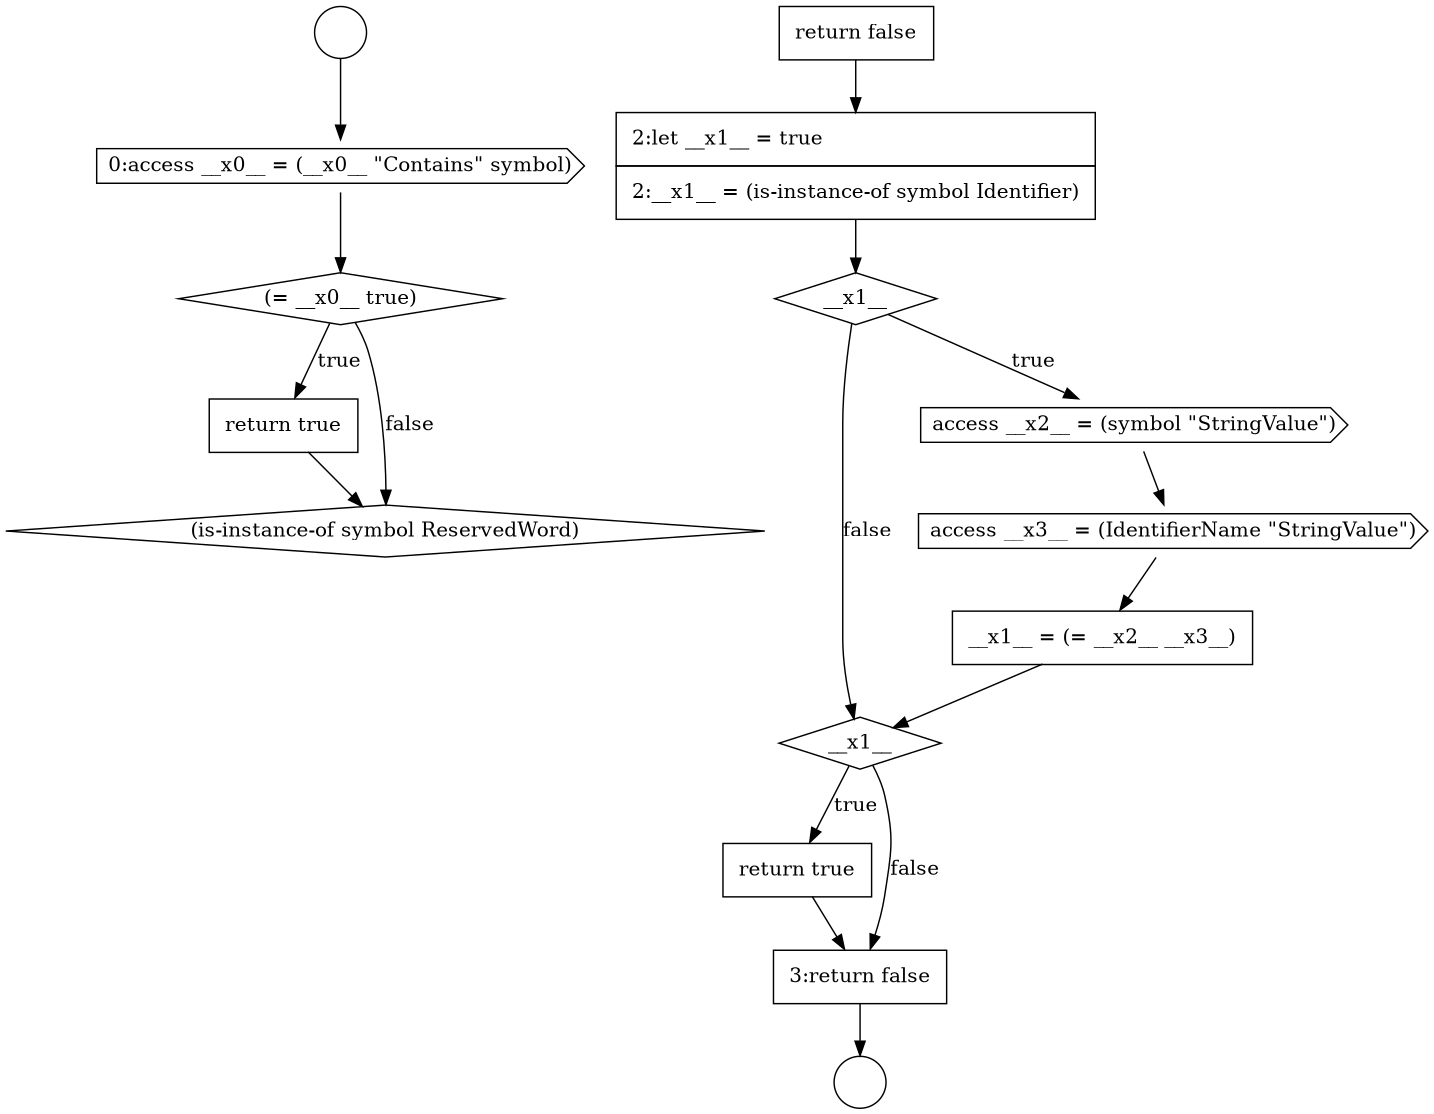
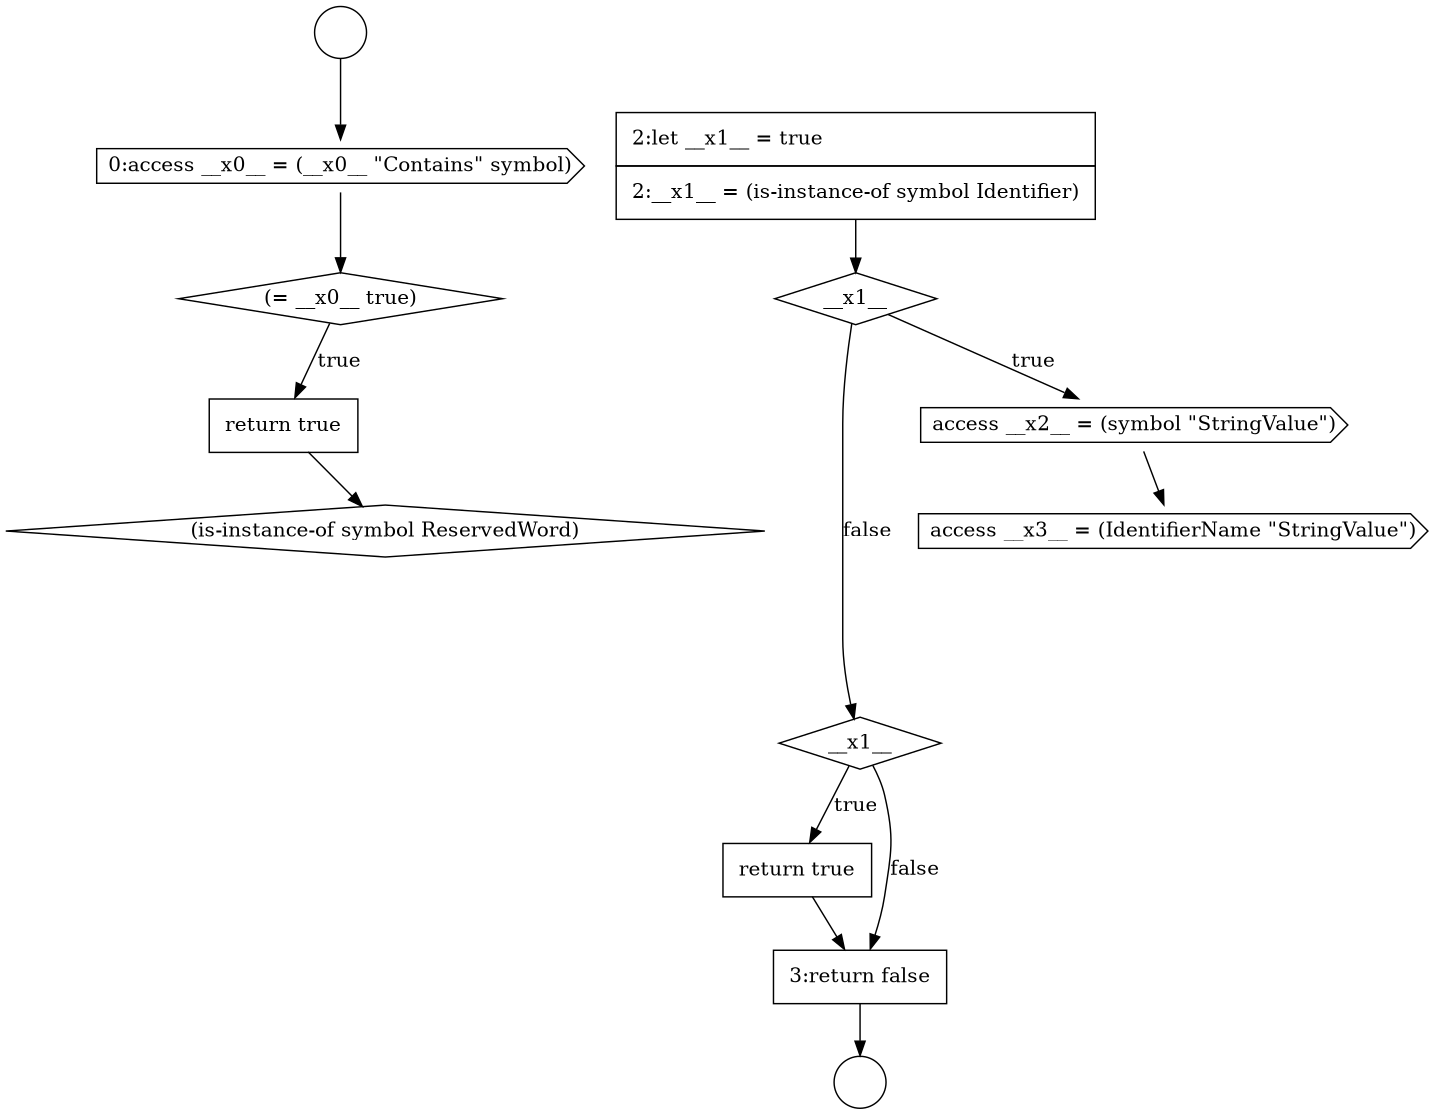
node "return false": removed
edge "(= __x0__ true)" -> "(is-instance-of symbol ReservedWord)": removed, label "false"
node "__x1__ = (= __x2__ __x3__)": removed
